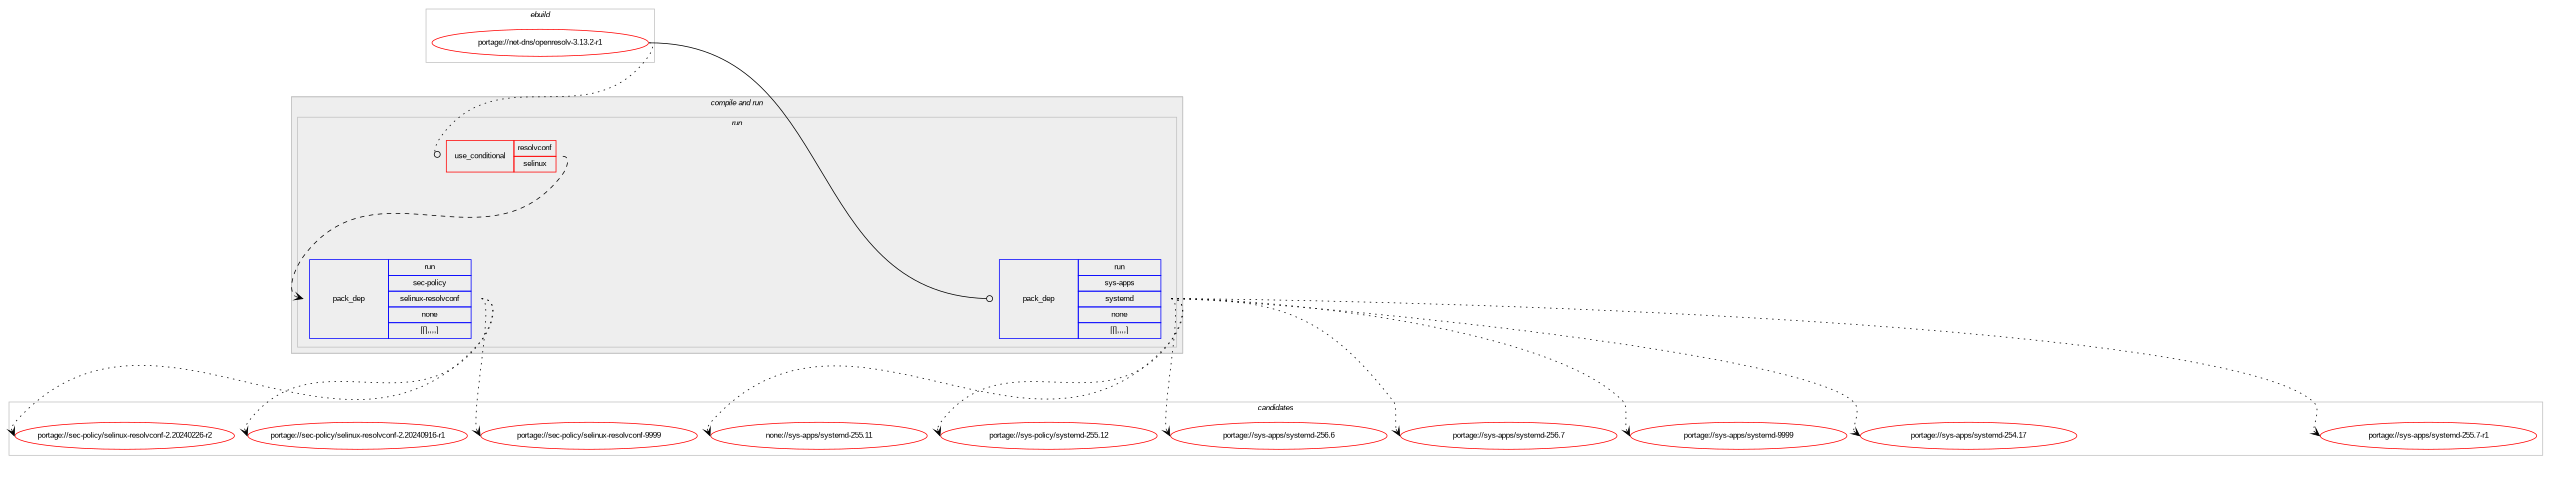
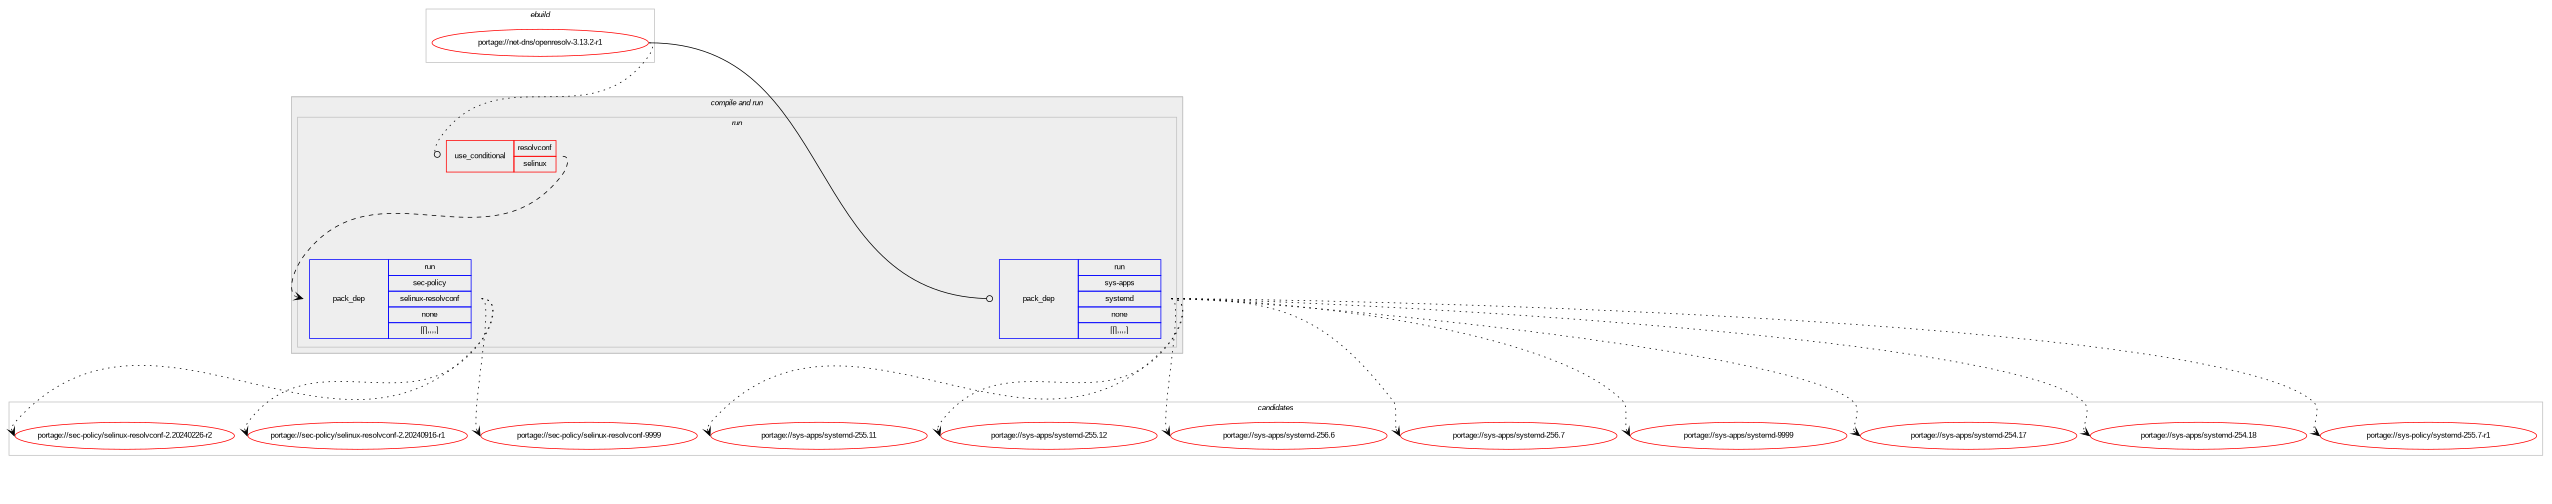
node "none://sys-apps/systemd-255.11": label "none://sys-apps/systemd-255.11" -> "portage://sys-apps/systemd-255.11"
node "portage://sys-policy/systemd-255.12": label "portage://sys-policy/systemd-255.12" -> "portage://sys-apps/systemd-255.12"
node "portage://sys-apps/systemd-254.18": added
node "portage://sys-apps/systemd-255.7-r1": label "portage://sys-apps/systemd-255.7-r1" -> "portage://sys-policy/systemd-255.7-r1"
